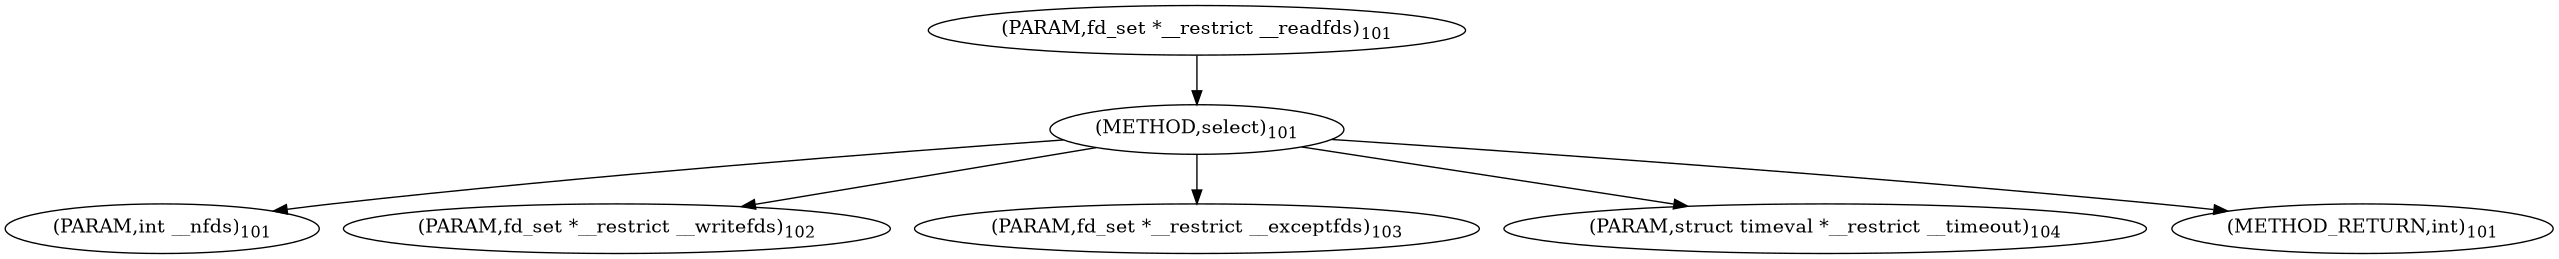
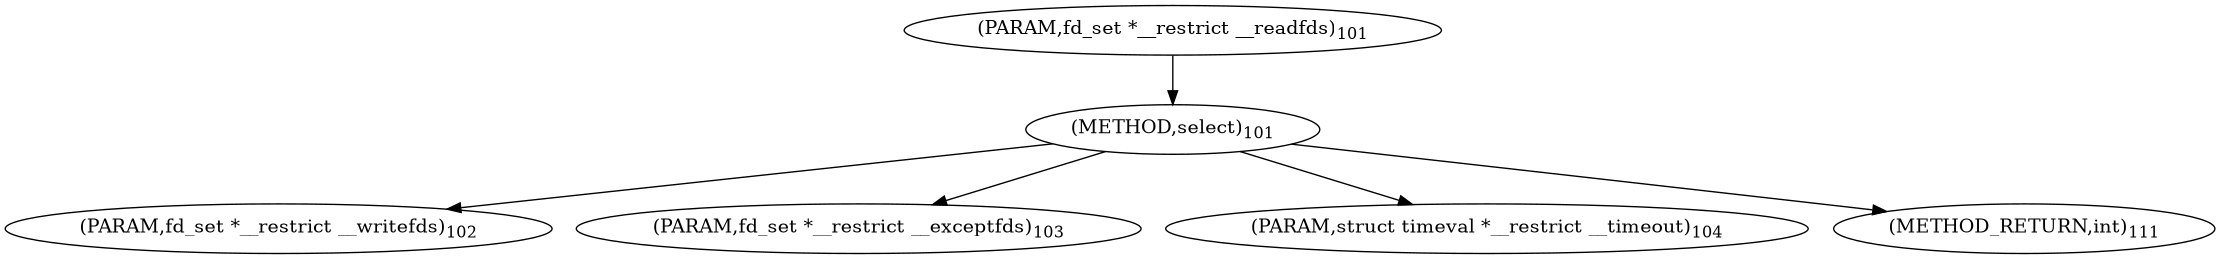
node "(METHOD_RETURN,int)": text "101" -> "111"
node "(PARAM,int __nfds)": removed
